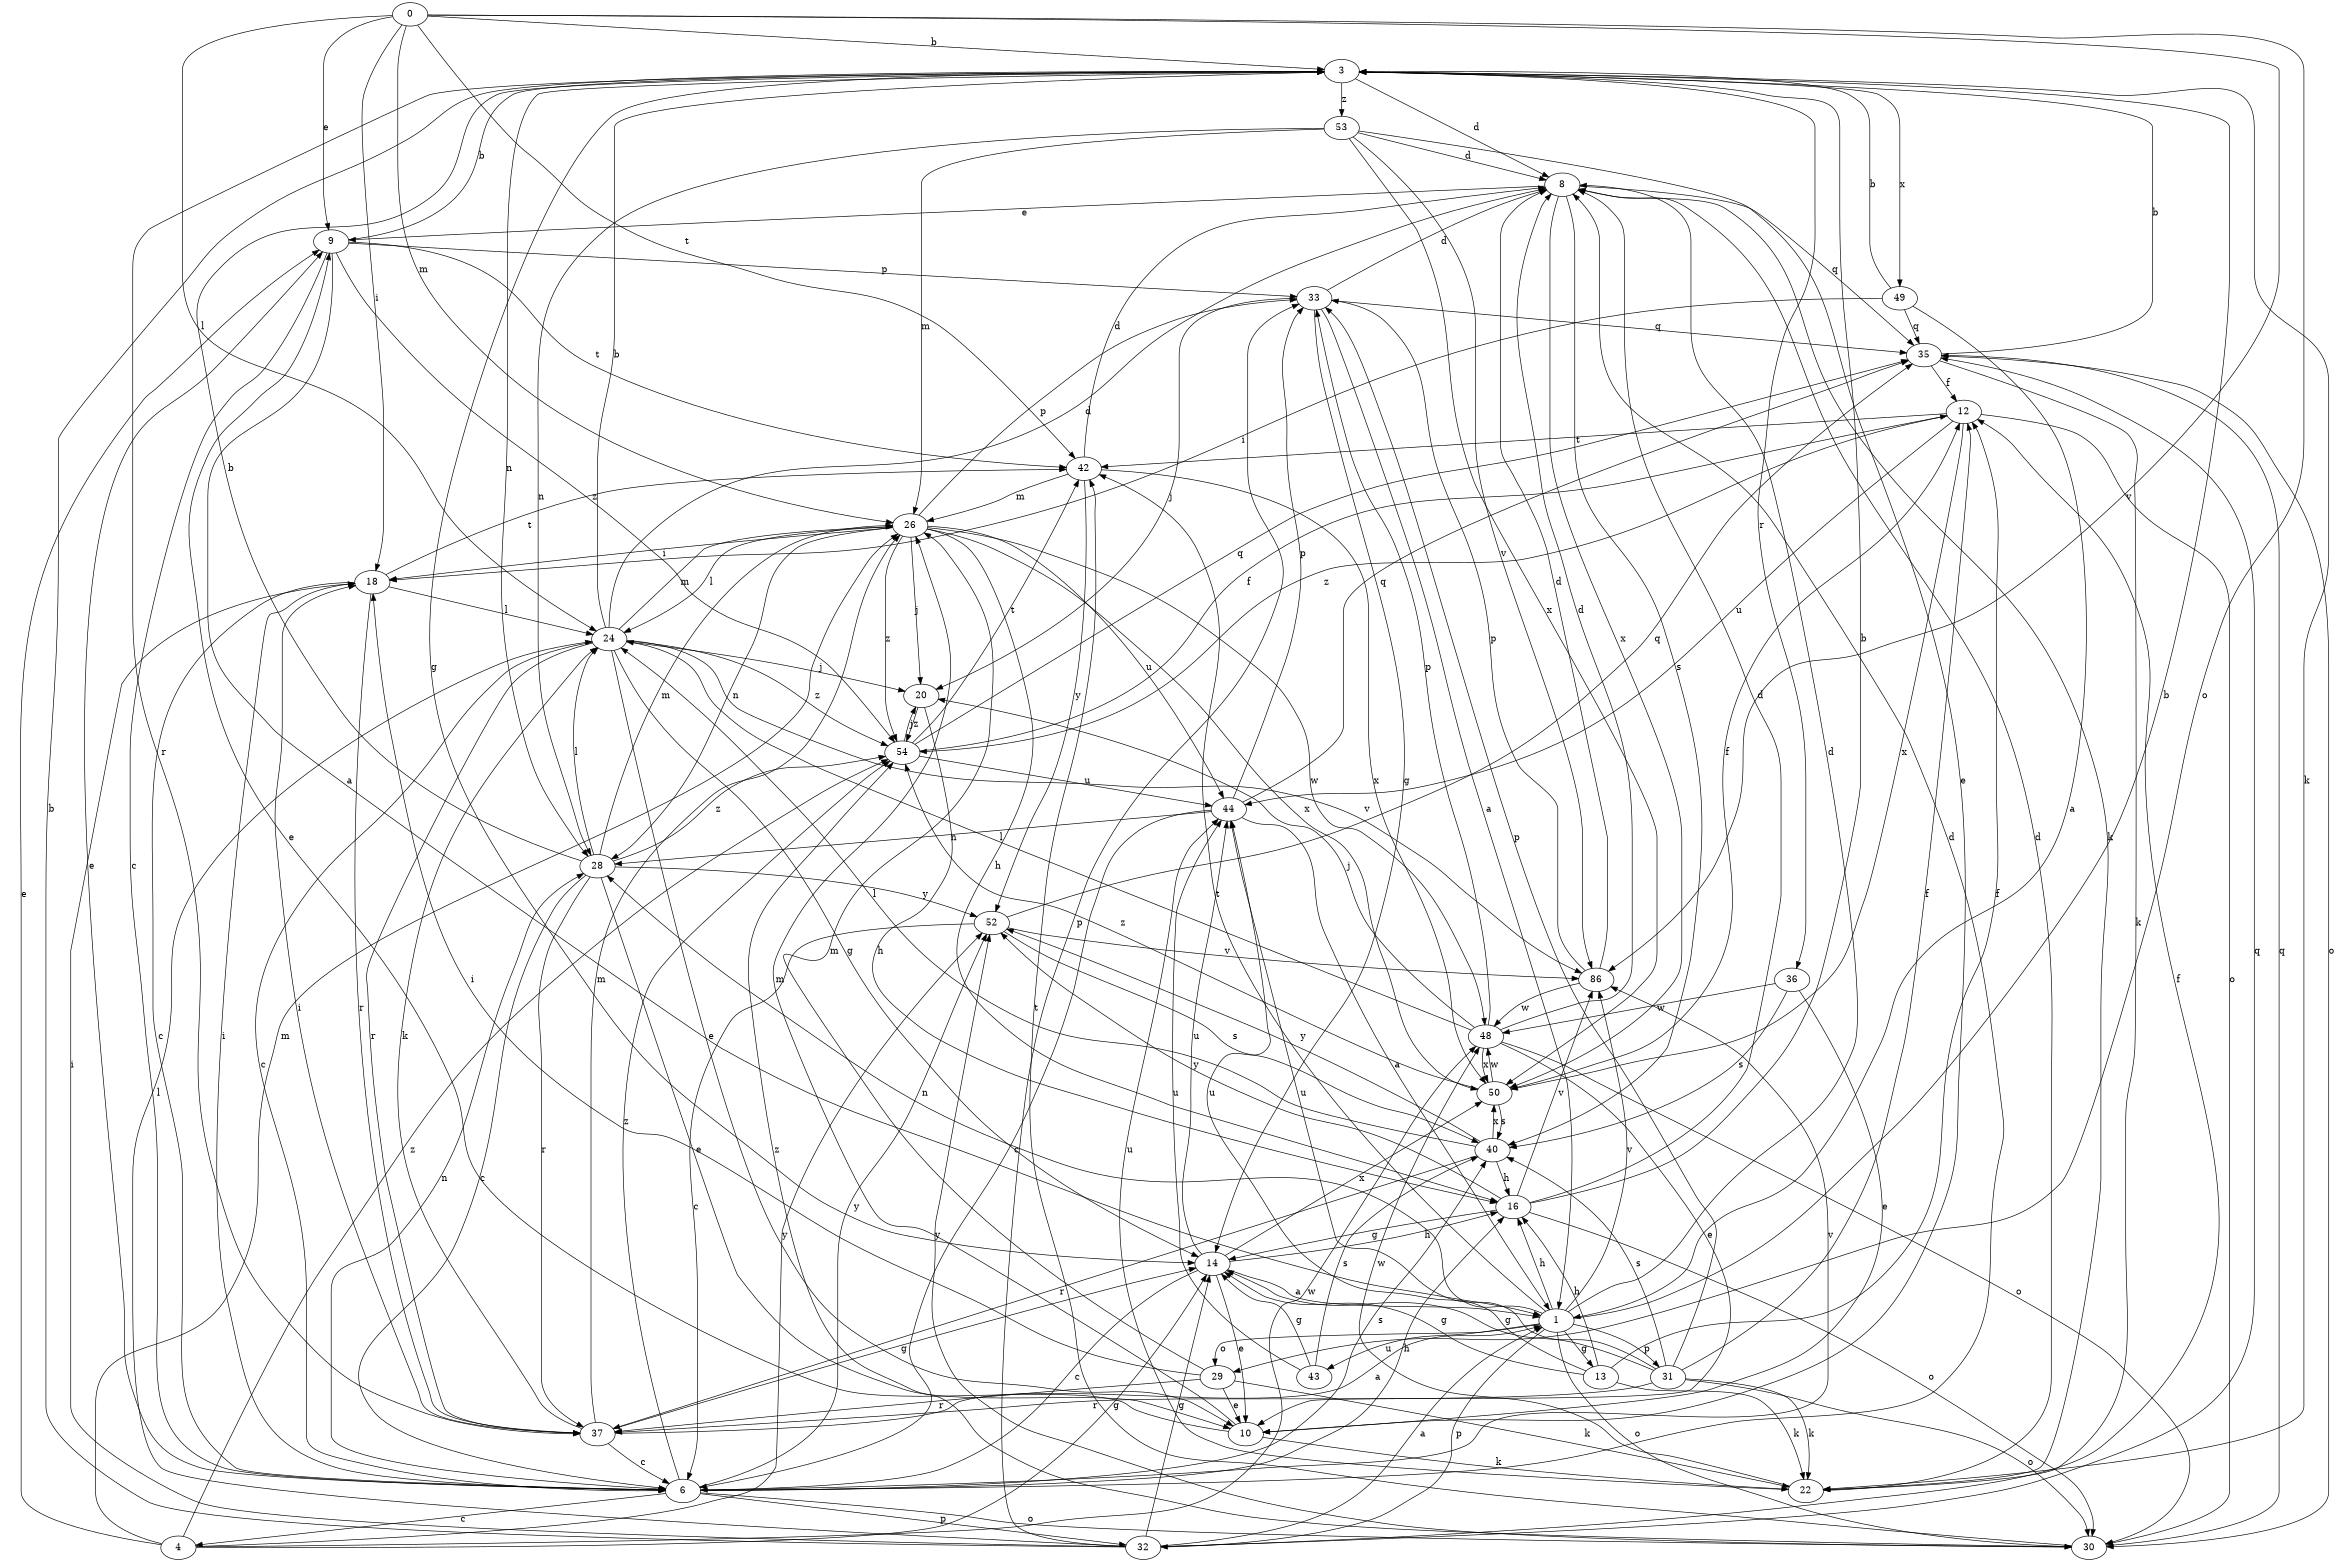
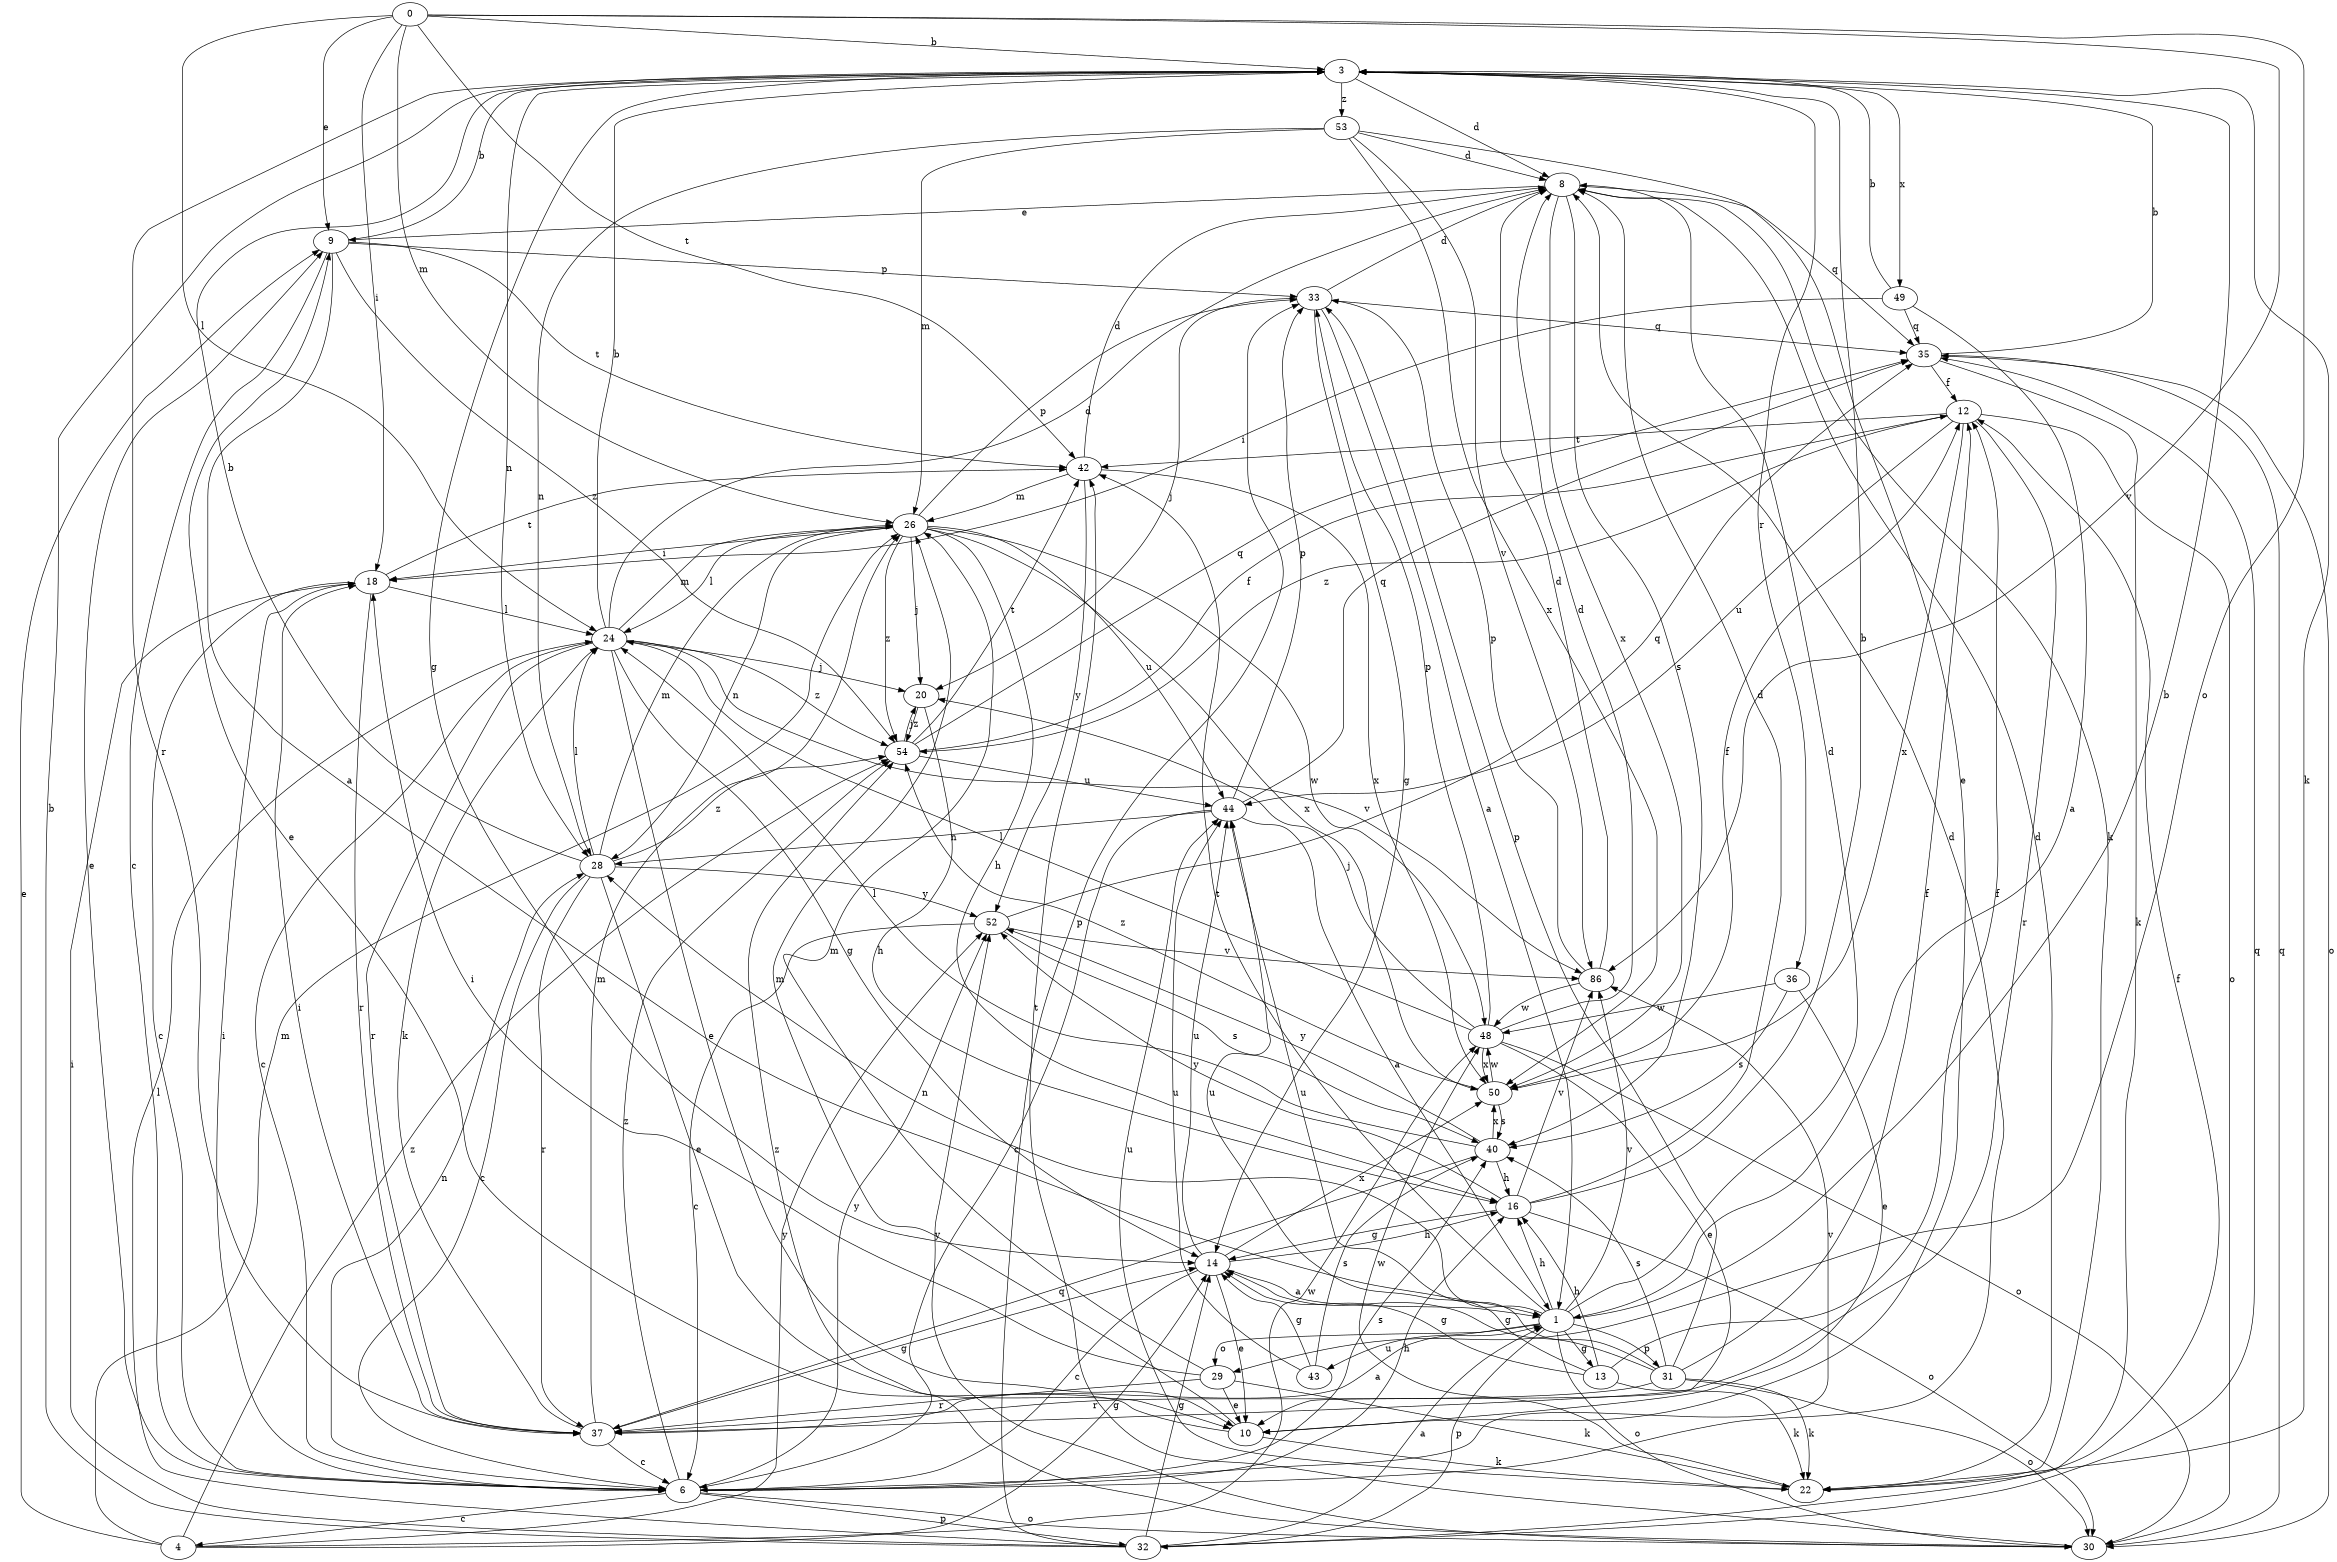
edge "40" -> "37": label "r" -> "q"
edge "12" -> "37": added, label "r"
